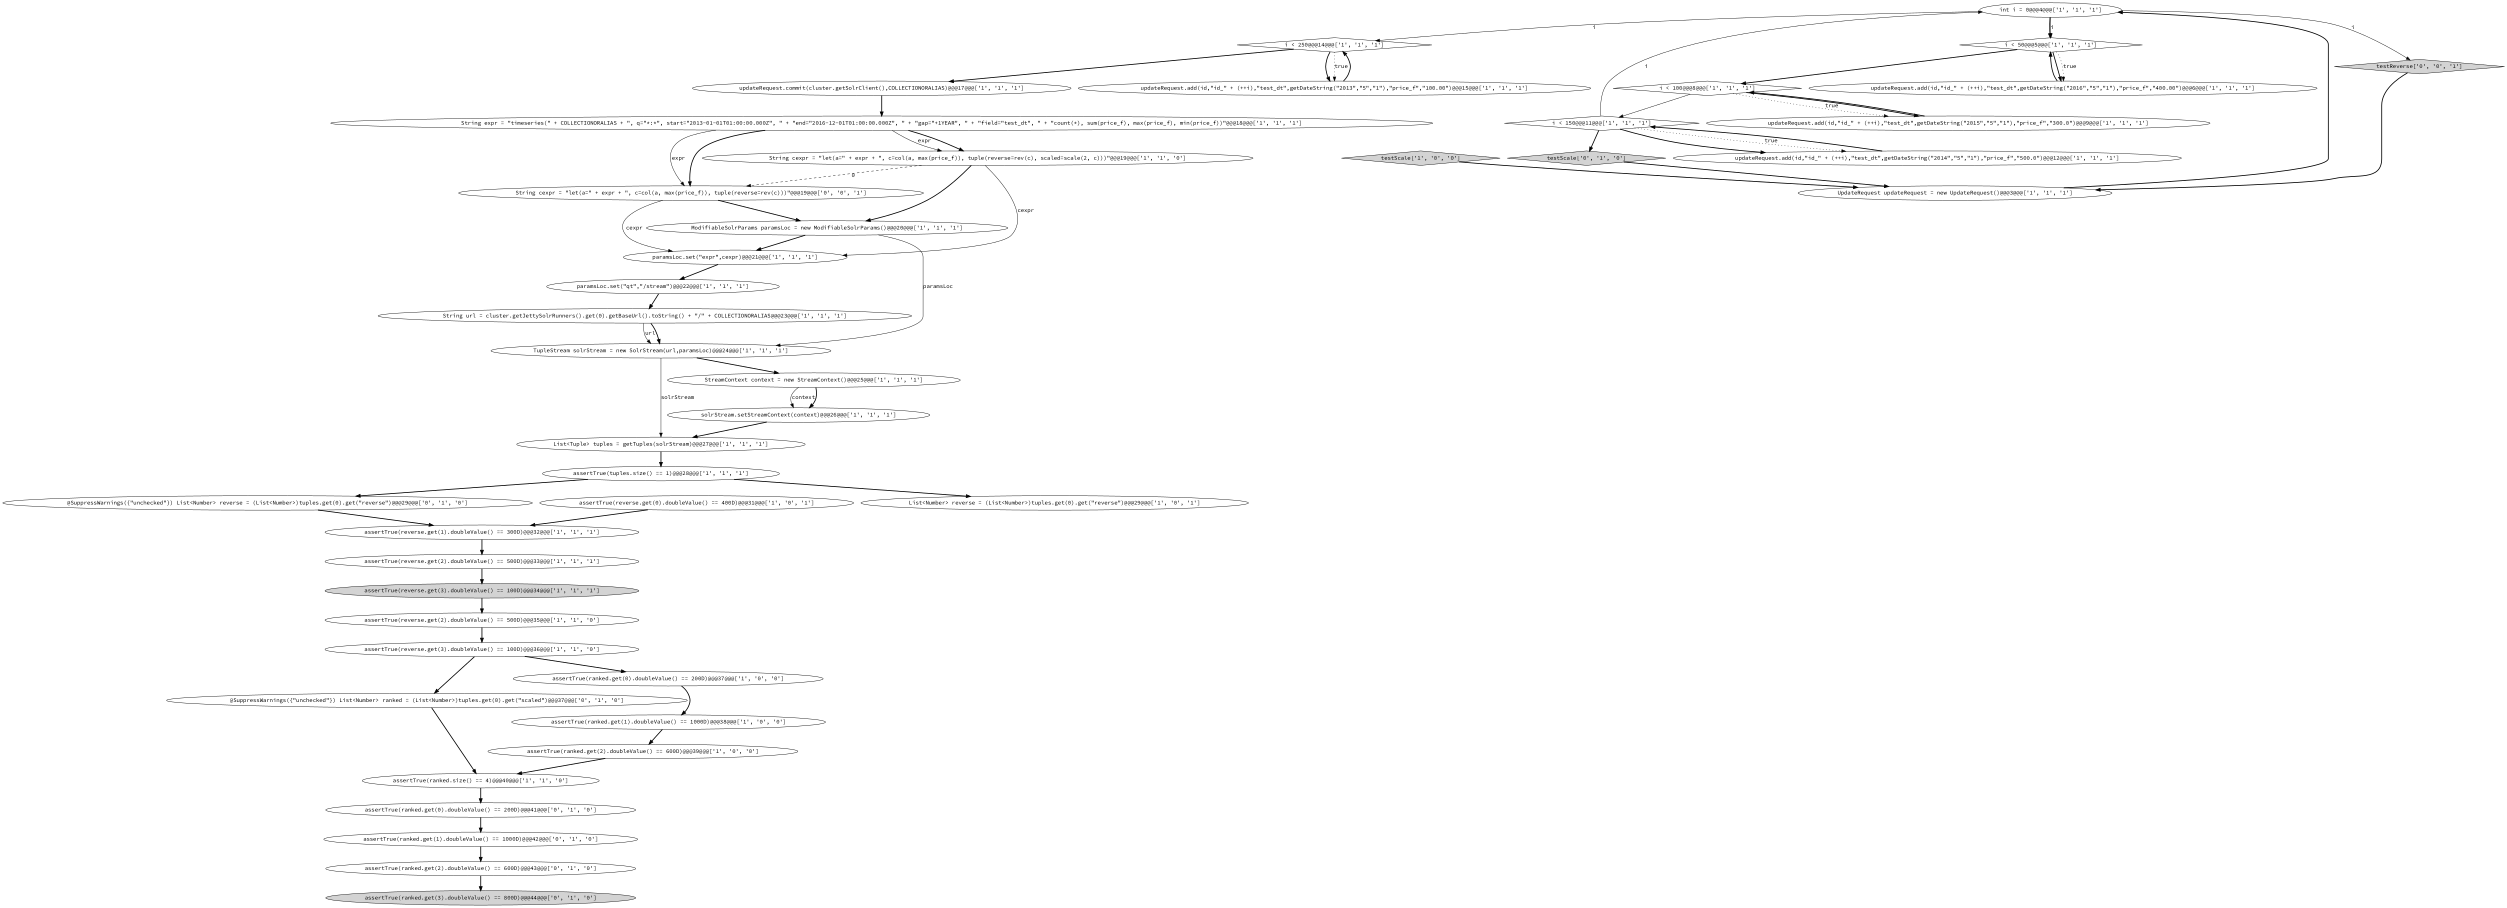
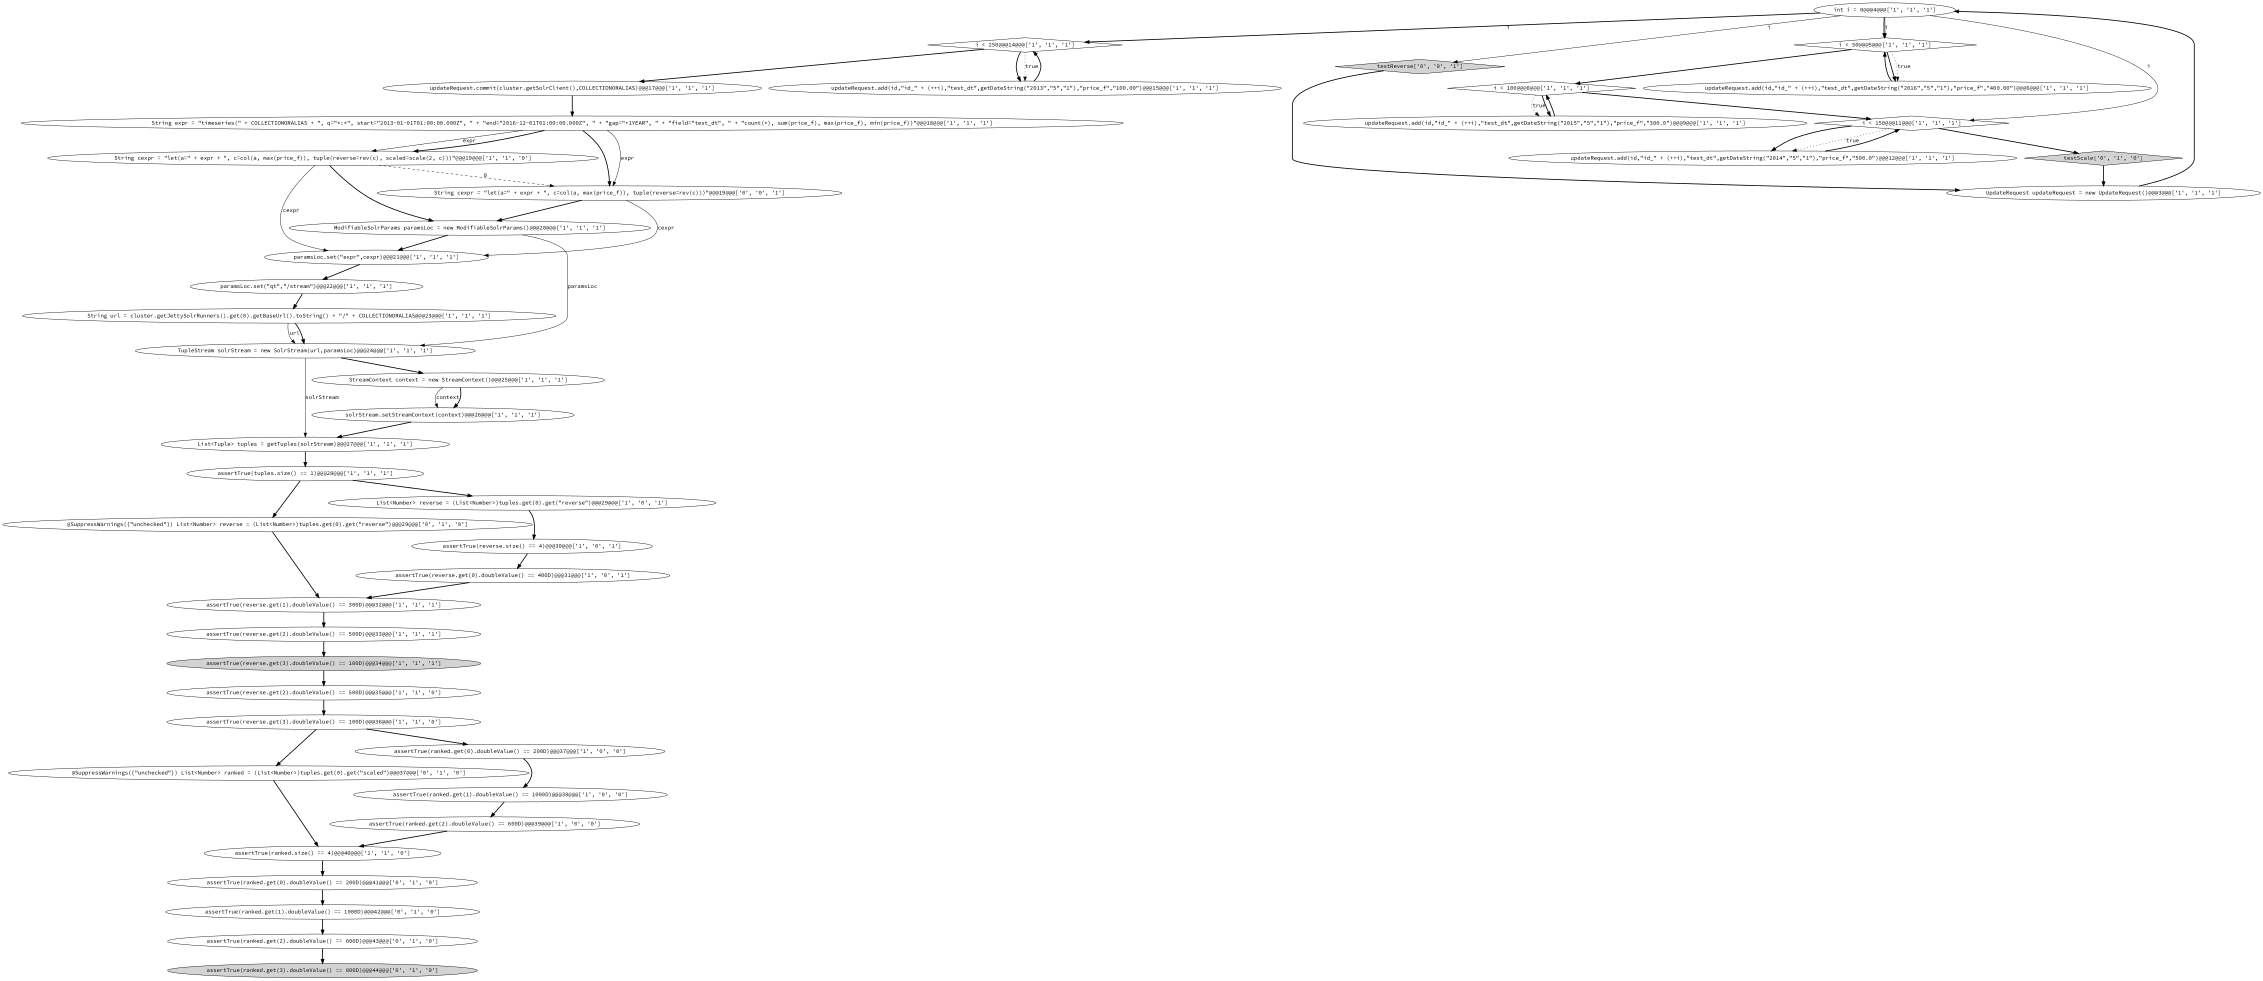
edge "int i = 0@@@4@@@['1', '1', '1']" -> "i < 250@@@14@@@['1', '1', '1']": style solid -> bold
edge "i < 150@@@11@@@['1', '1', '1']" -> "int i = 0@@@4@@@['1', '1', '1']": reversed
edge "i < 100@@@8@@@['1', '1', '1']" -> "i < 150@@@11@@@['1', '1', '1']": style solid -> bold
node "testScale['1', '0', '0']": removed
node "assertTrue(reverse.size() == 4)@@@30@@@['1', '0', '1']": added
